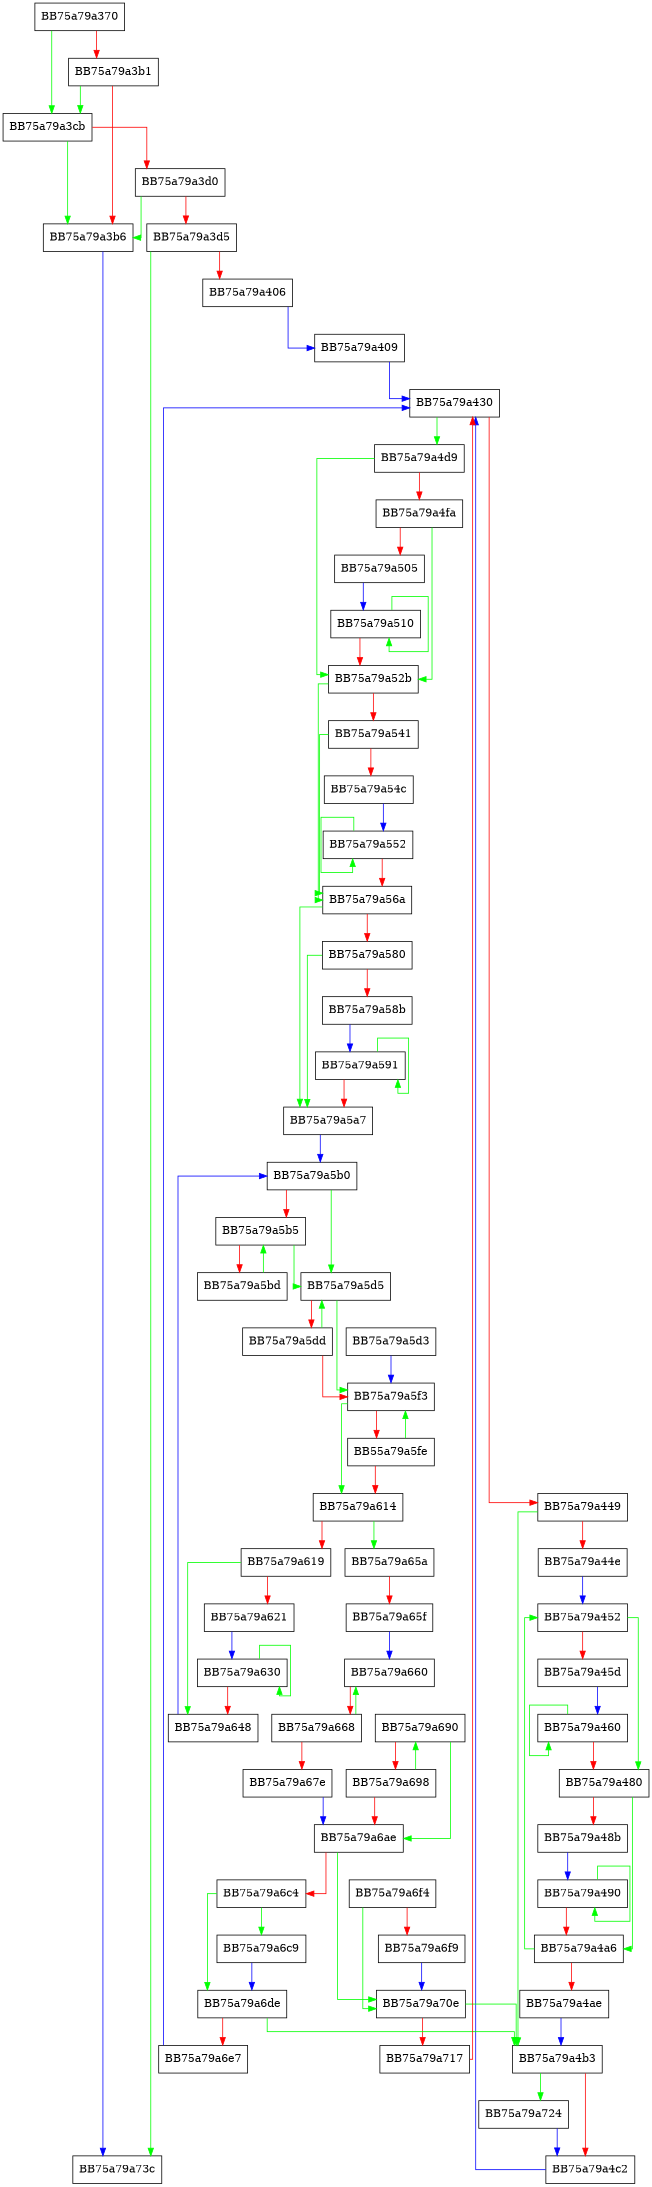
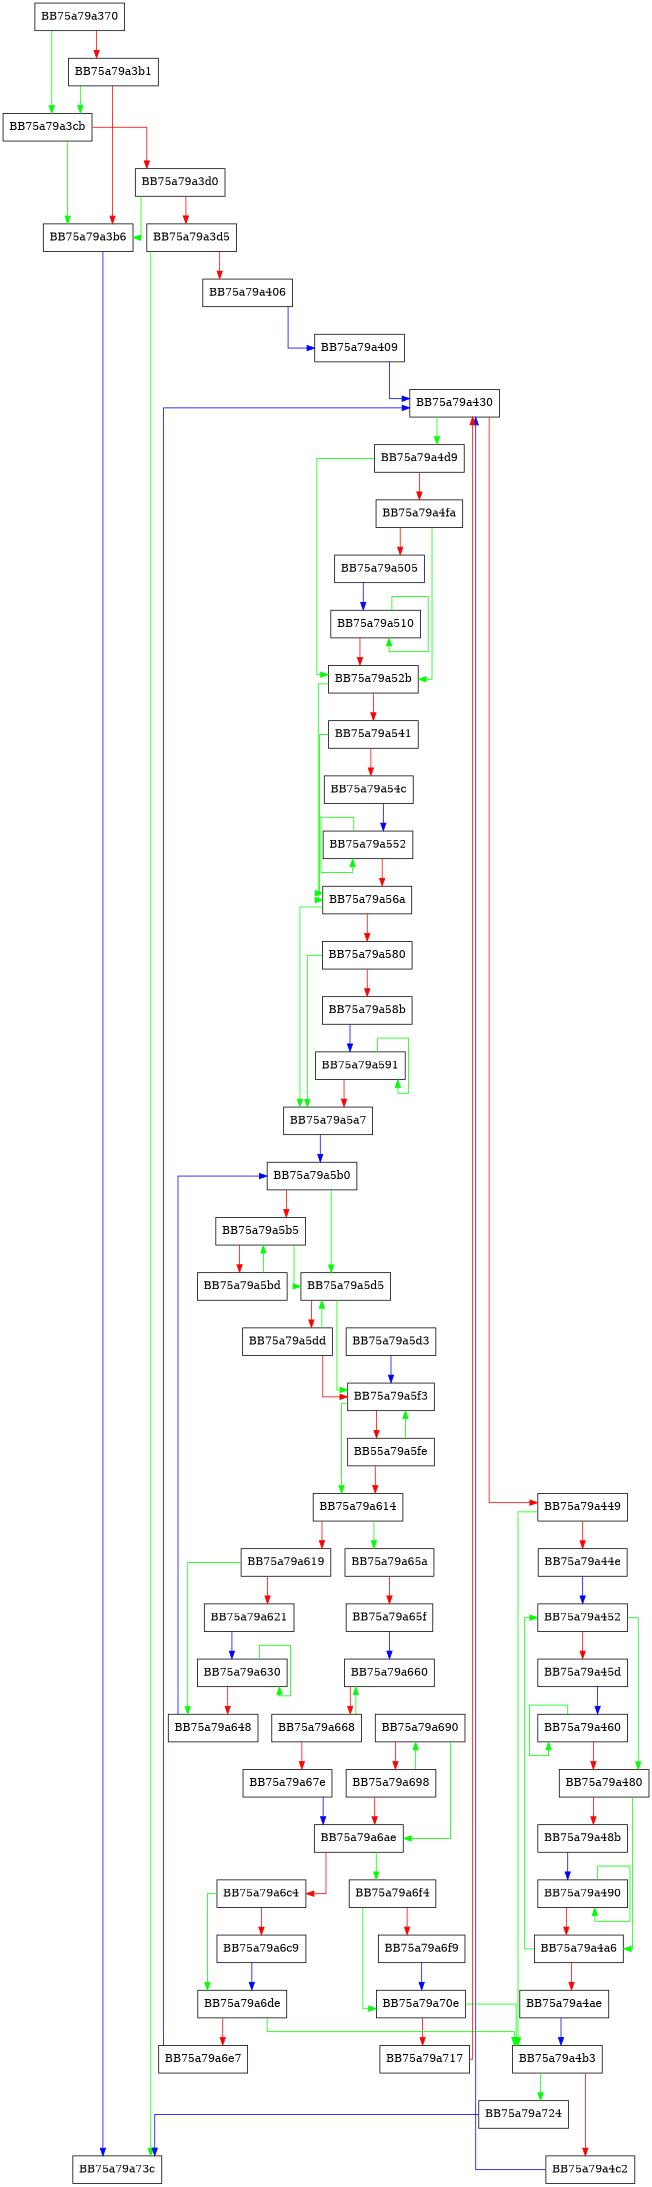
edge "BB75a79a6c4" -> "BB75a79a6c9": color green -> red
edge "BB75a79a6ae" -> "BB75a79a70e": now "BB75a79a6ae" -> "BB75a79a6f4"
edge "BB75a79a724" -> "BB75a79a4c2": now "BB75a79a724" -> "BB75a79a73c"
